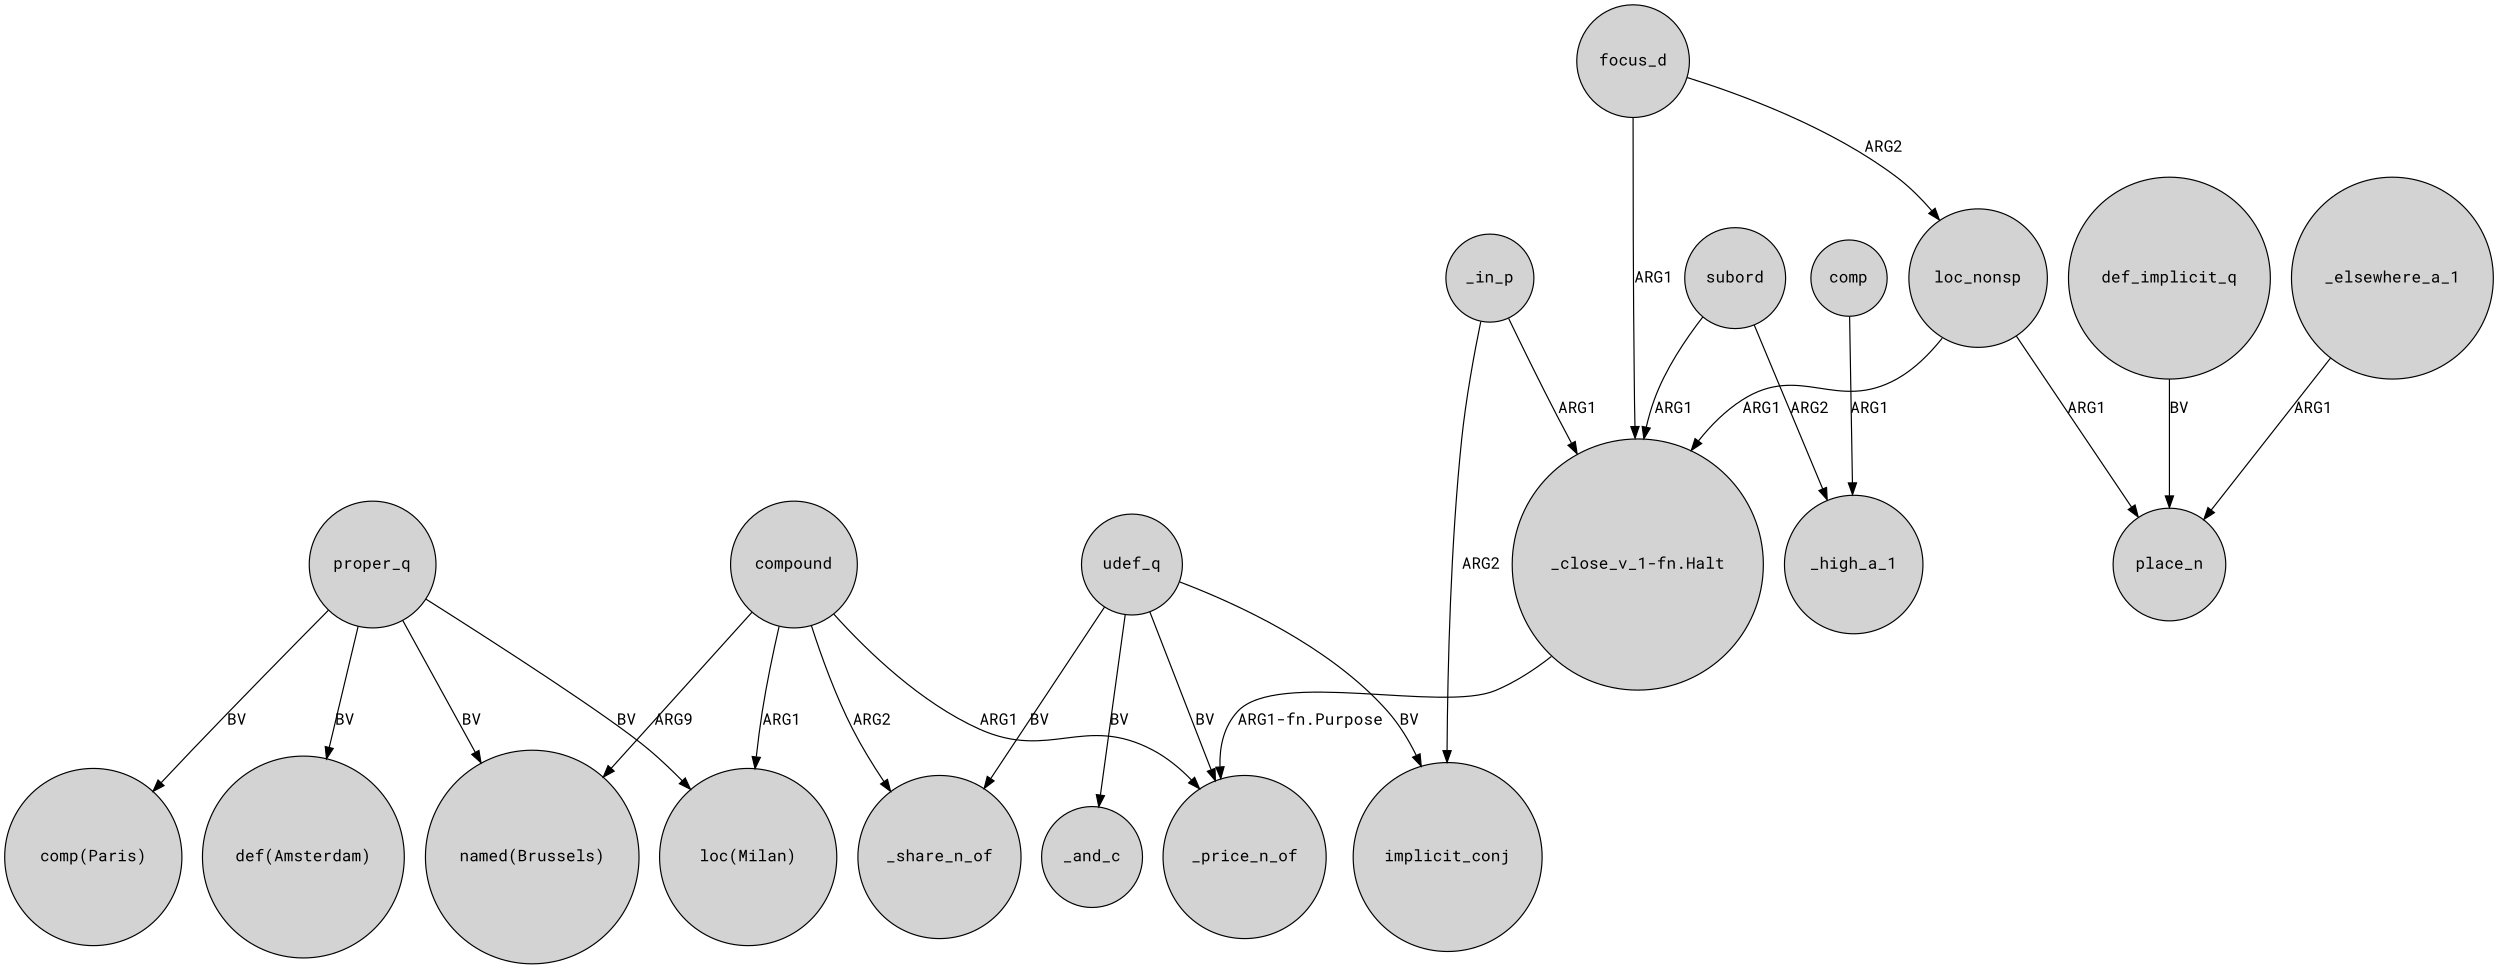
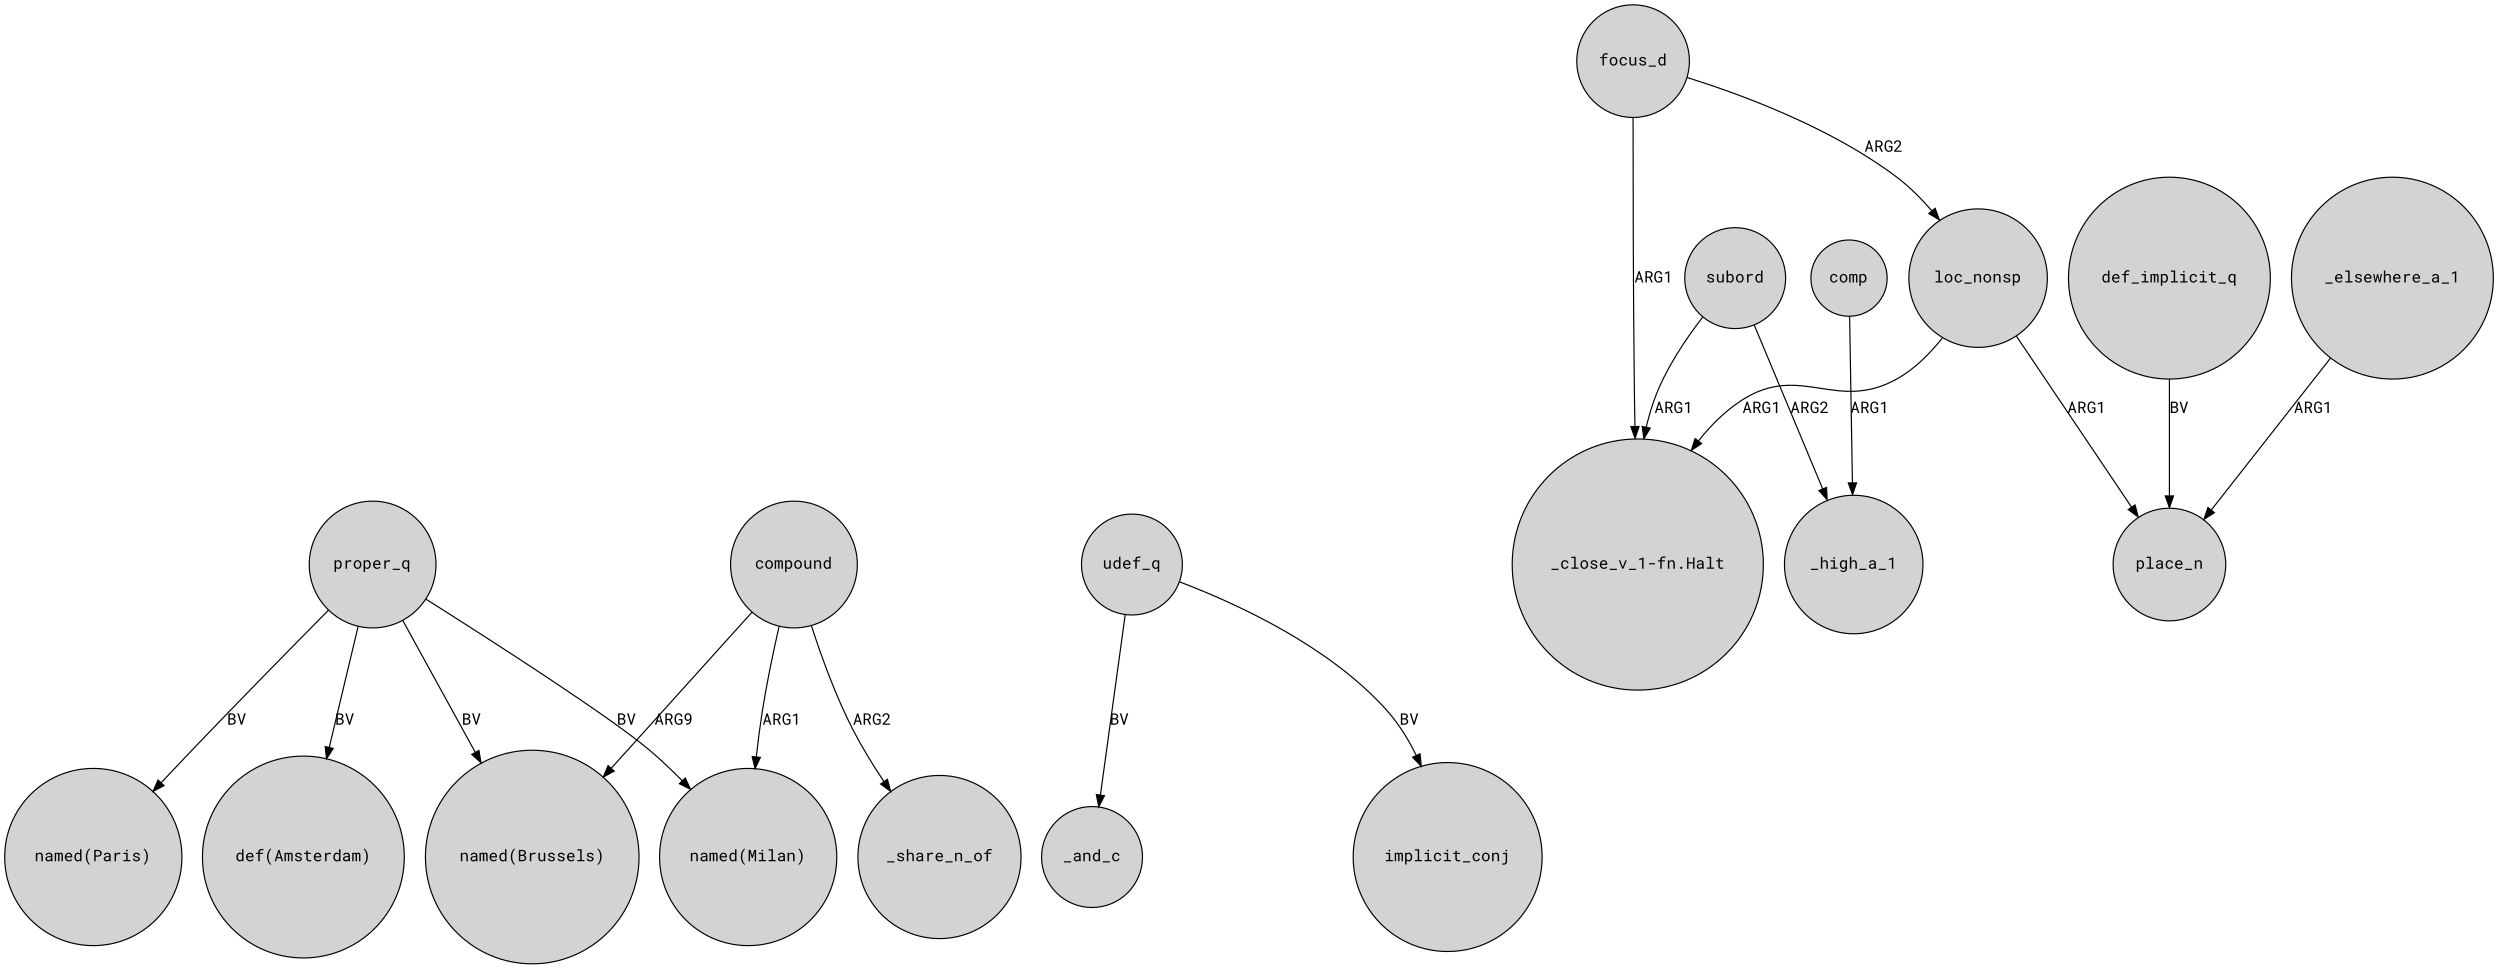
node "_in_p": removed
edge "udef_q" -> "_share_n_of": removed, label "BV"
node "comp(Paris)": label "comp(Paris)" -> "named(Paris)"
node "loc(Milan)": label "loc(Milan)" -> "named(Milan)"
node "_price_n_of": removed
